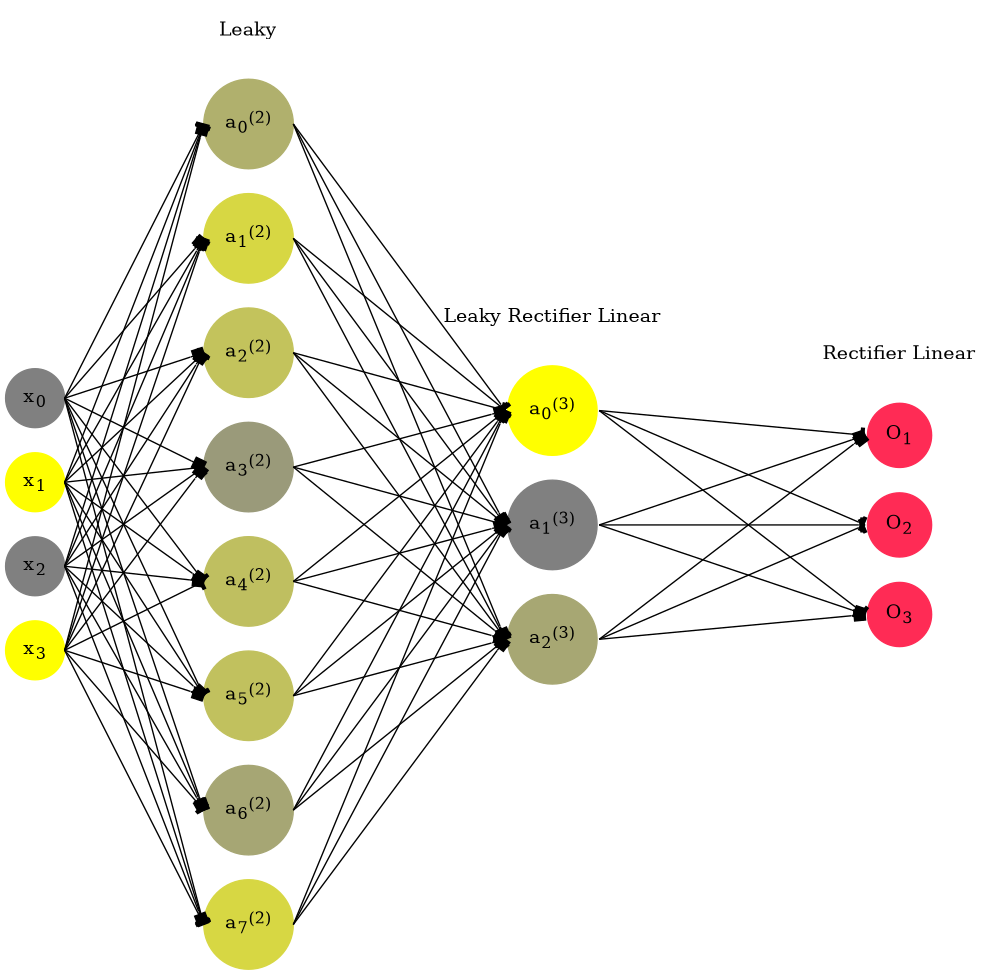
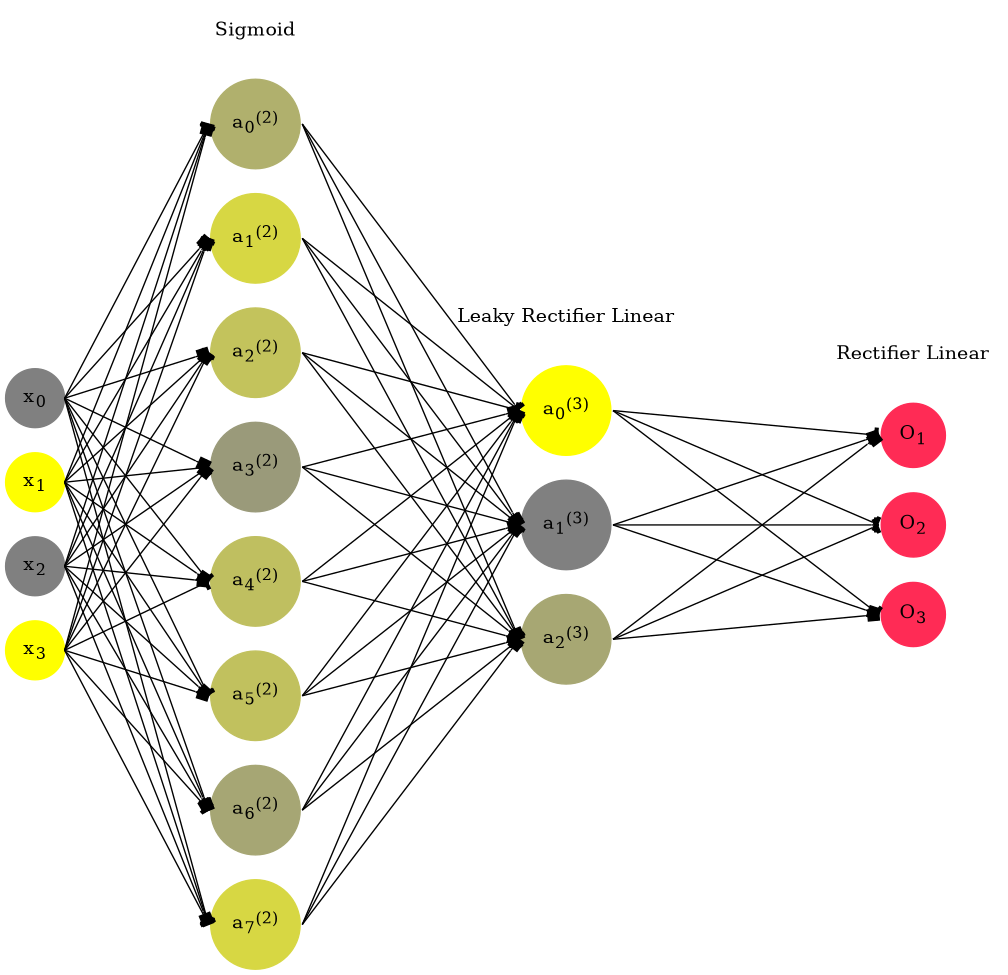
node "Leaky": label "Leaky" -> "Sigmoid"
